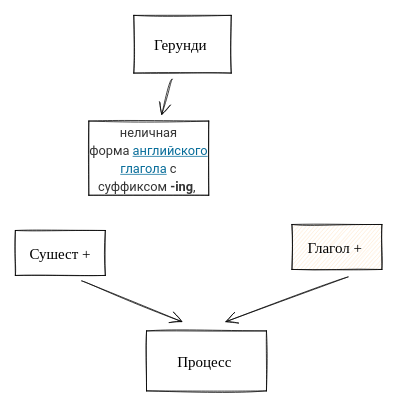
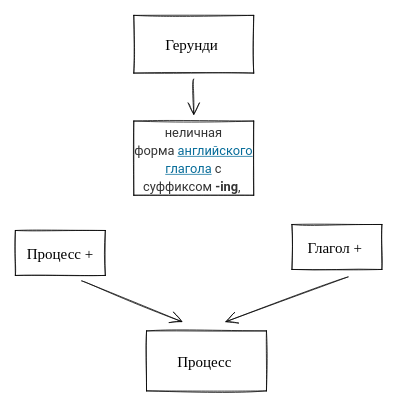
node "Герунди": size 98x58 -> 120x58
node "неличная форма английского глагола с суффиксом -ing,": moved (149, 158) -> (194, 158)
node "Глагол +": fillcolor #ffe6cc -> #ffffff
node "Сушест +": label "Сушест +" -> "Процесс +"
